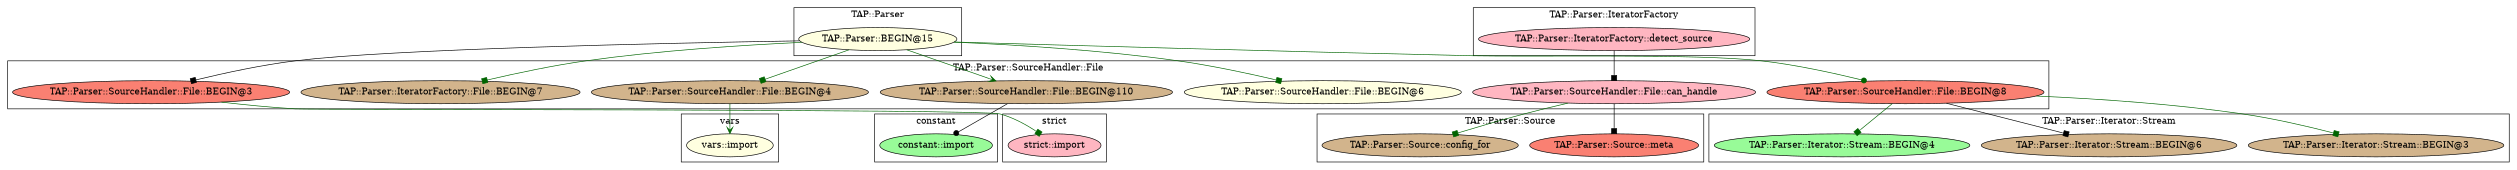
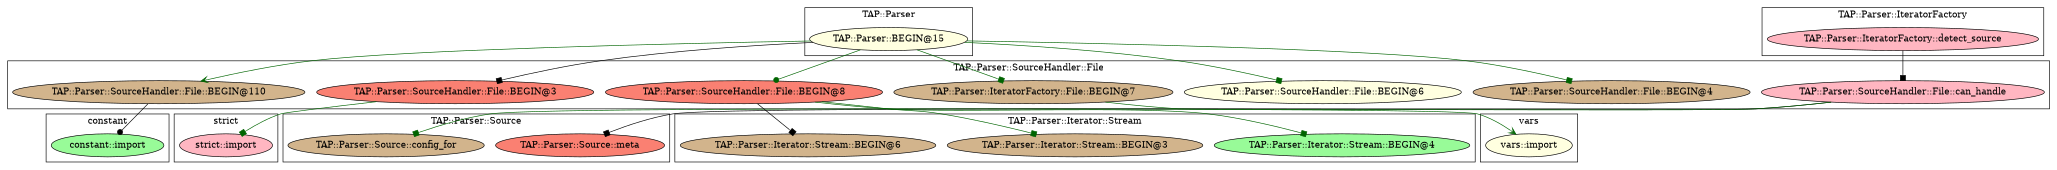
edge "TAP::Parser::SourceHandler::File::BEGIN@4" -> "vars::import": now "TAP::Parser::IteratorFactory::File::BEGIN@7" -> "vars::import"
